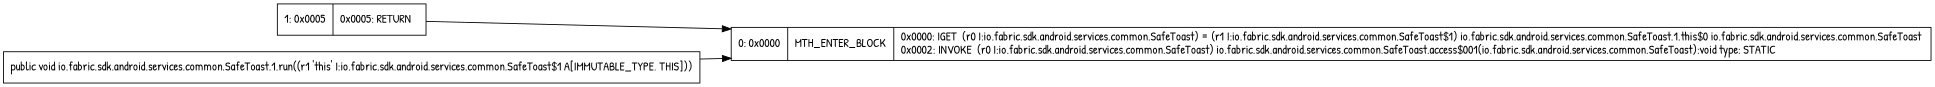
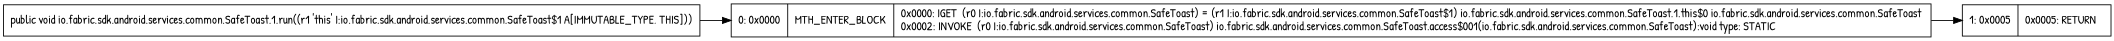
edge "1: 0x0005" -> "0: 0x0000": reversed
